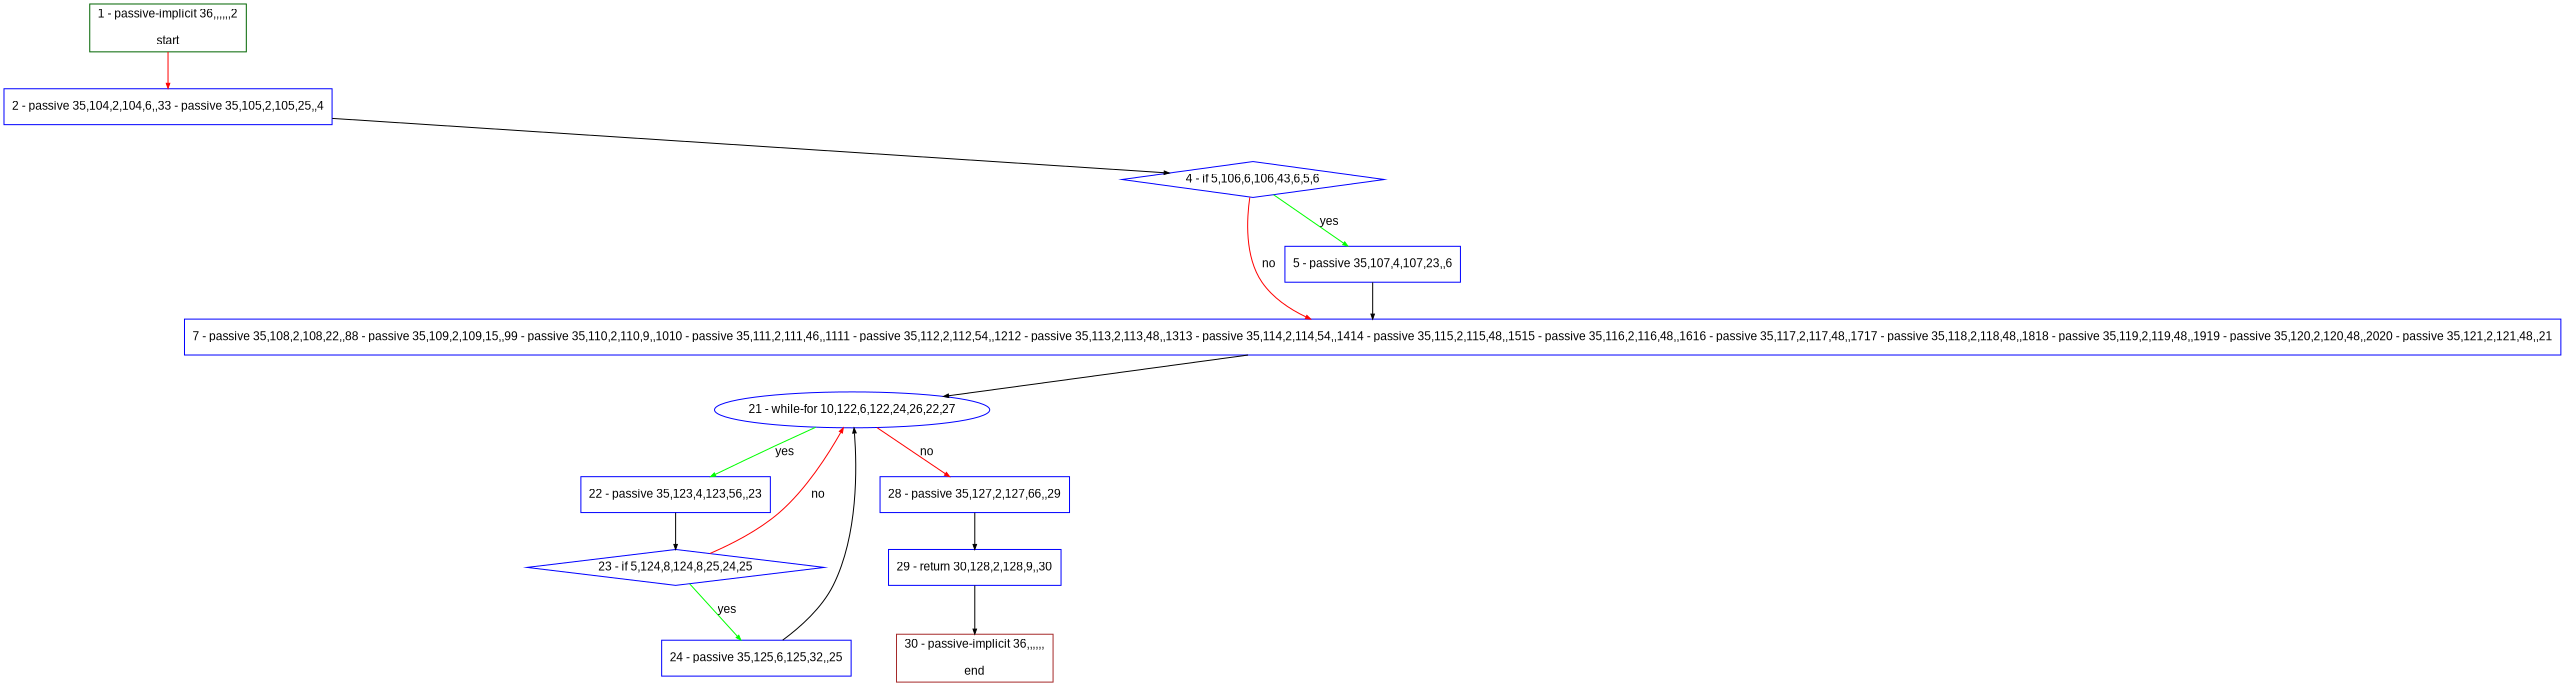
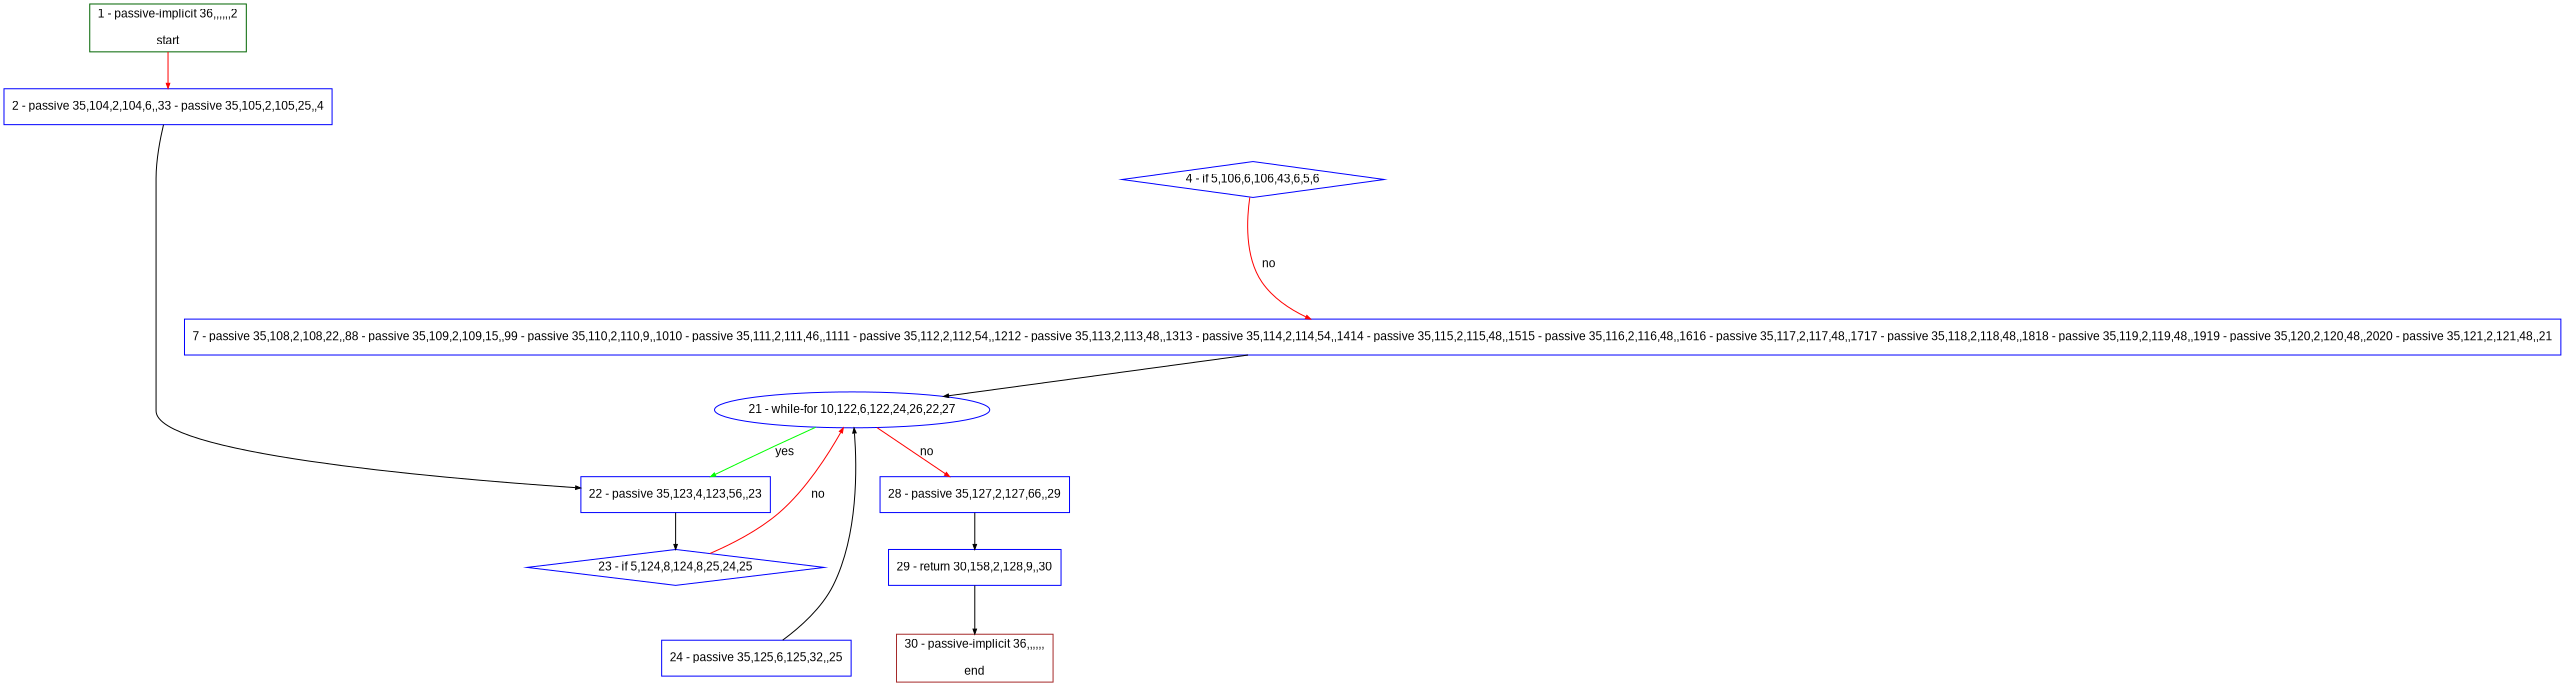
edge "2 - passive 35,104,2,104,6,,33 - passive 35,105,2,105,25,,4" -> "4 - if 5,106,6,106,43,6,5,6": now "2 - passive 35,104,2,104,6,,33 - passive 35,105,2,105,25,,4" -> "22 - passive 35,123,4,123,56,,23"
node "5 - passive 35,107,4,107,23,,6": removed
node "29 - return 30,128,2,128,9,,30": label "29 - return 30,128,2,128,9,,30" -> "29 - return 30,158,2,128,9,,30"
edge "23 - if 5,124,8,124,8,25,24,25" -> "24 - passive 35,125,6,125,32,,25": removed, label "yes"
